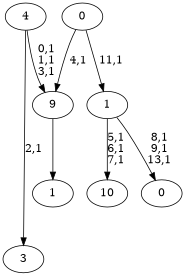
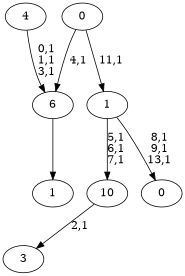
node "9": label "9" -> "6"
edge "4" -> "3": now "10" -> "3"
